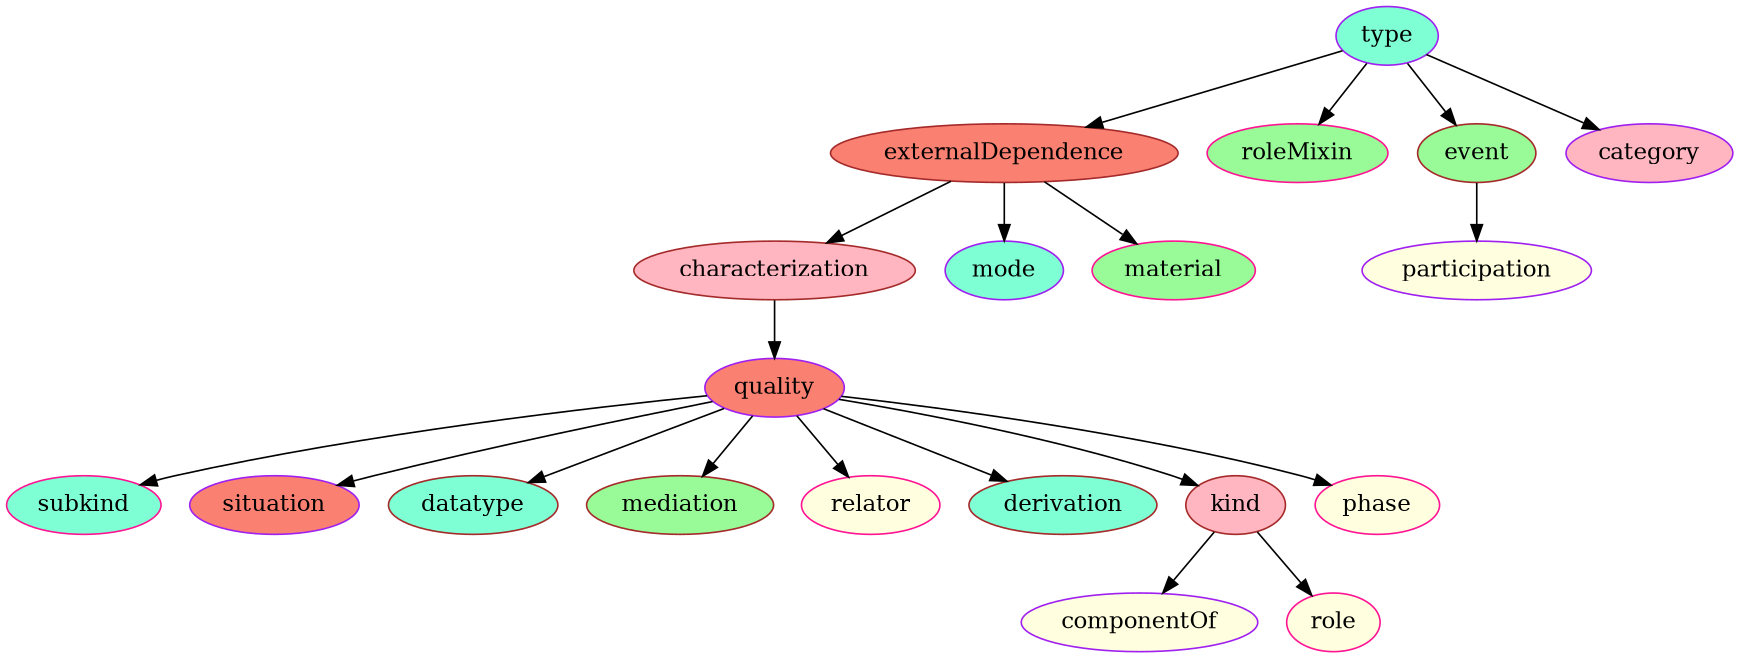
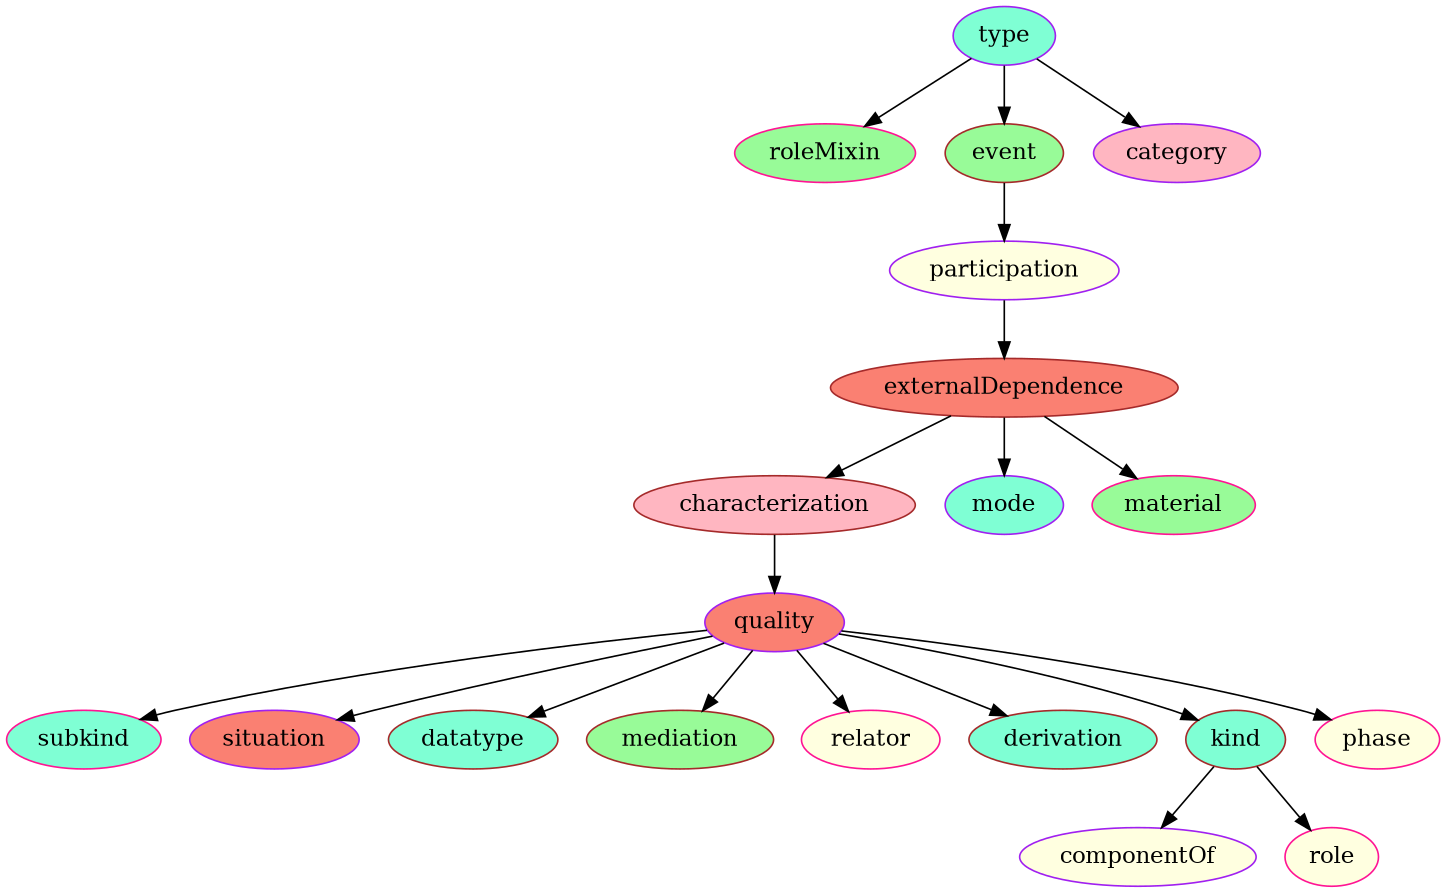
edge "type" -> "externalDependence": now "participation" -> "externalDependence"
node "kind": fillcolor lightpink -> aquamarine
